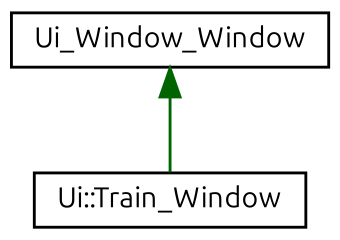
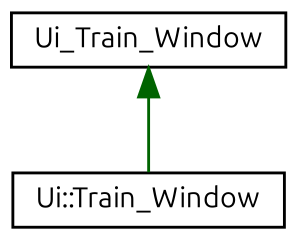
node "Ui_Window_Window": label "Ui_Window_Window" -> "Ui_Train_Window"
